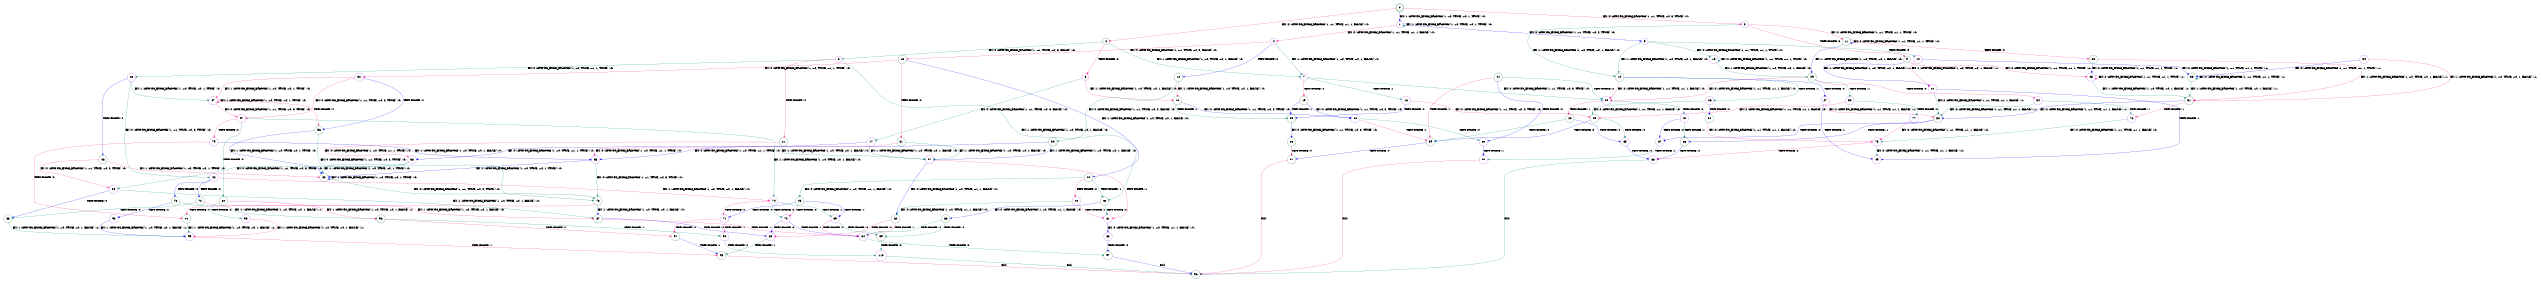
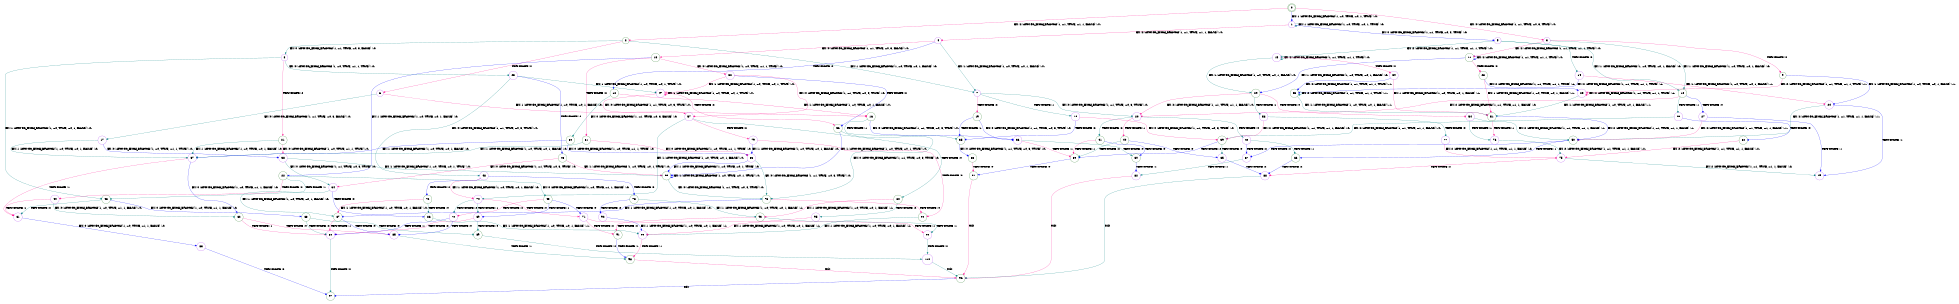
edge "15" -> "34": added, label "TERMINATE !0"
edge "41" -> "20": reversed
node "60": color purple -> darkgreen
edge "97" -> "96": reversed
